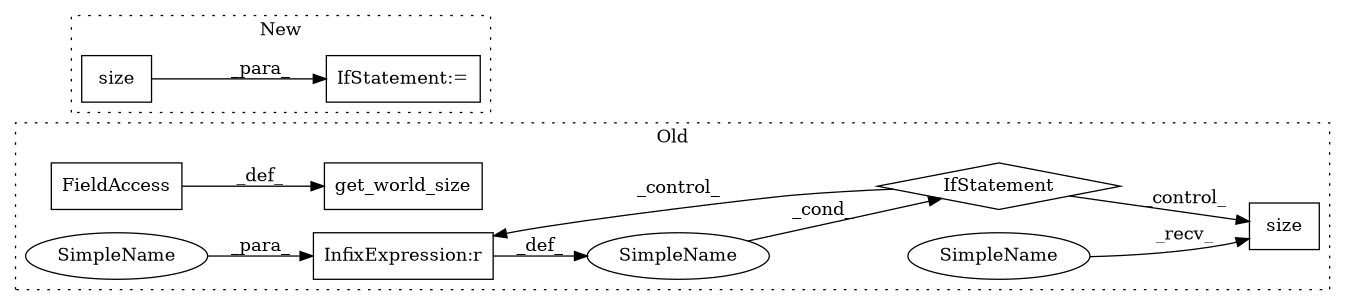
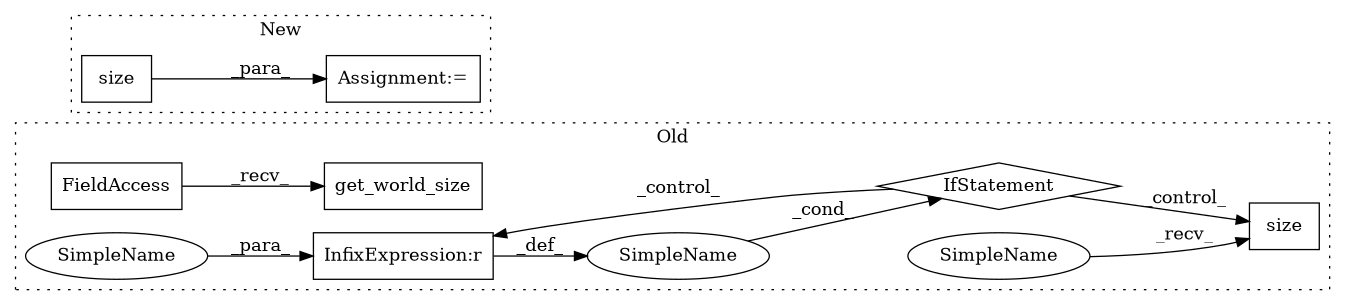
node "IfStatement:=": label "IfStatement:=" -> "Assignment:="
edge "FieldAccess" -> "get_world_size": label "_def_" -> "_recv_"
